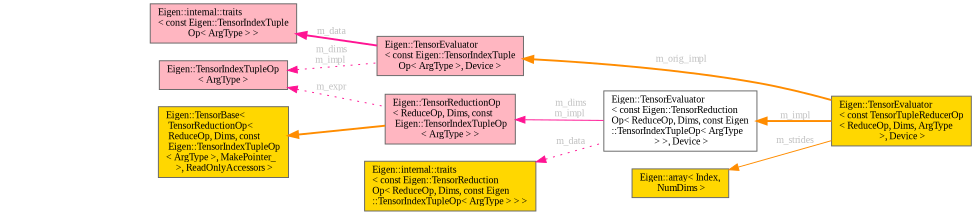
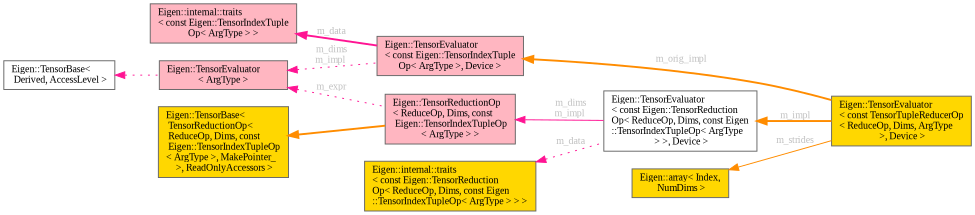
node "Eigen::TensorBase< Derived, AccessLevel >": added
node "Eigen::TensorIndexTupleOp < ArgType >": label "Eigen::TensorIndexTupleOp < ArgType >" -> "Eigen::TensorEvaluator < ArgType >"
